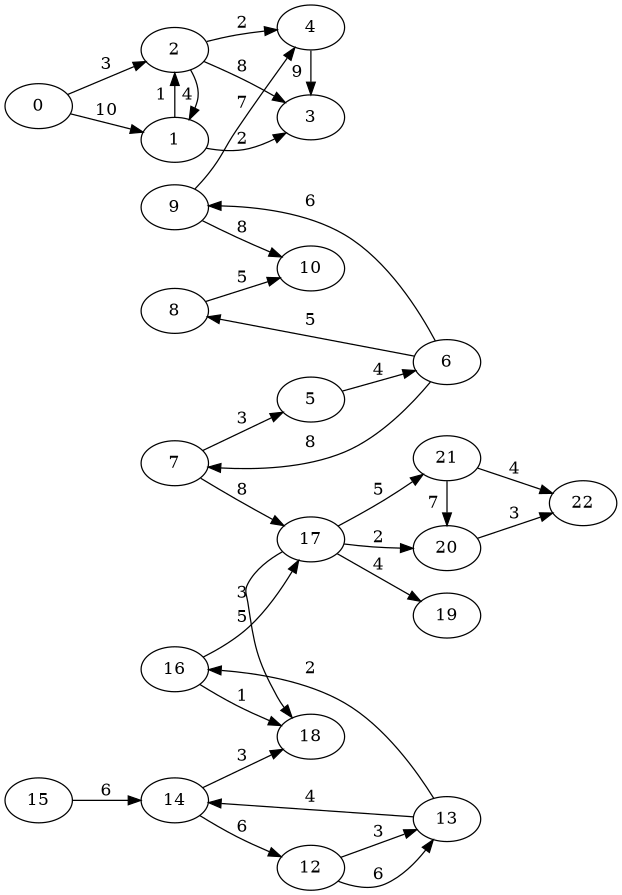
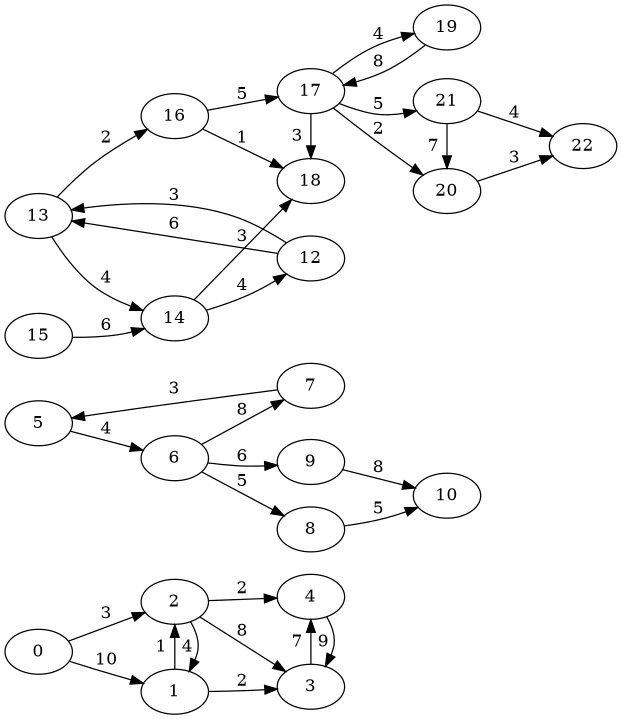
edge "9" -> "4": now "3" -> "4"
edge "7" -> "17": now "19" -> "17"
edge "14" -> "12": label "6" -> "4"
